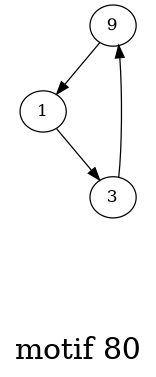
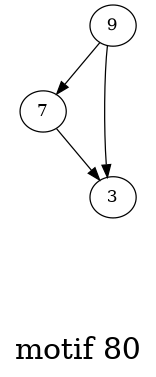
node "1": label "1" -> "7"
edge "3" -> "9": reversed
